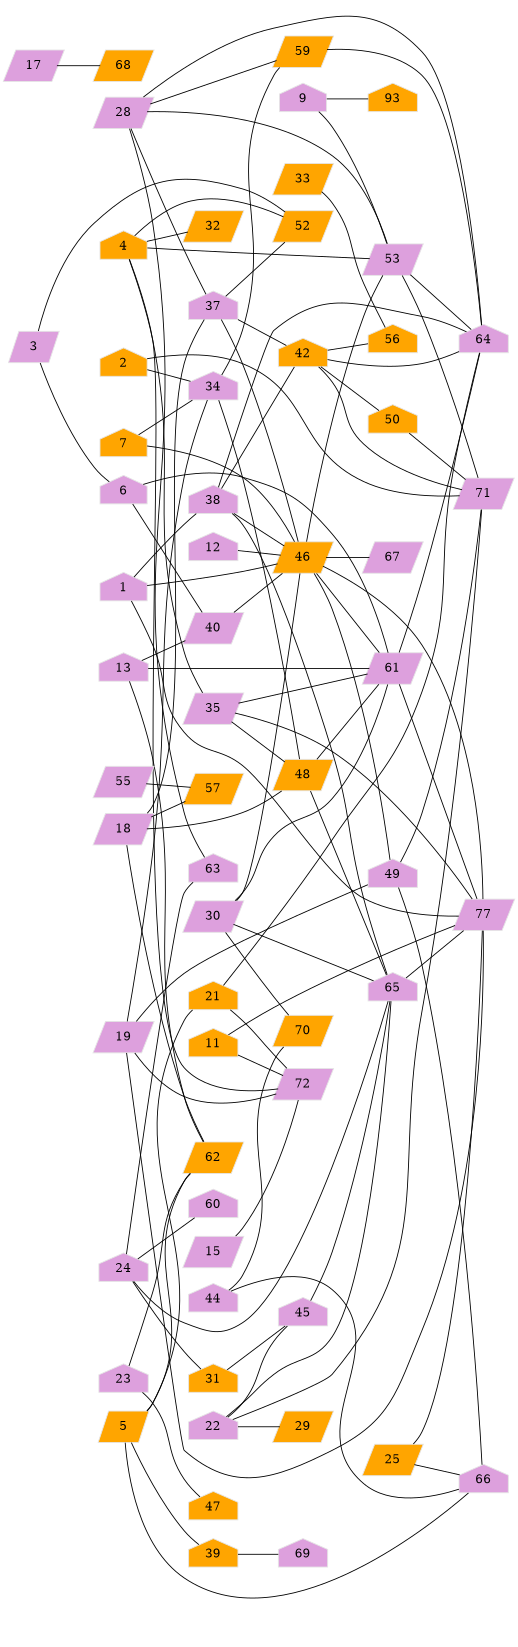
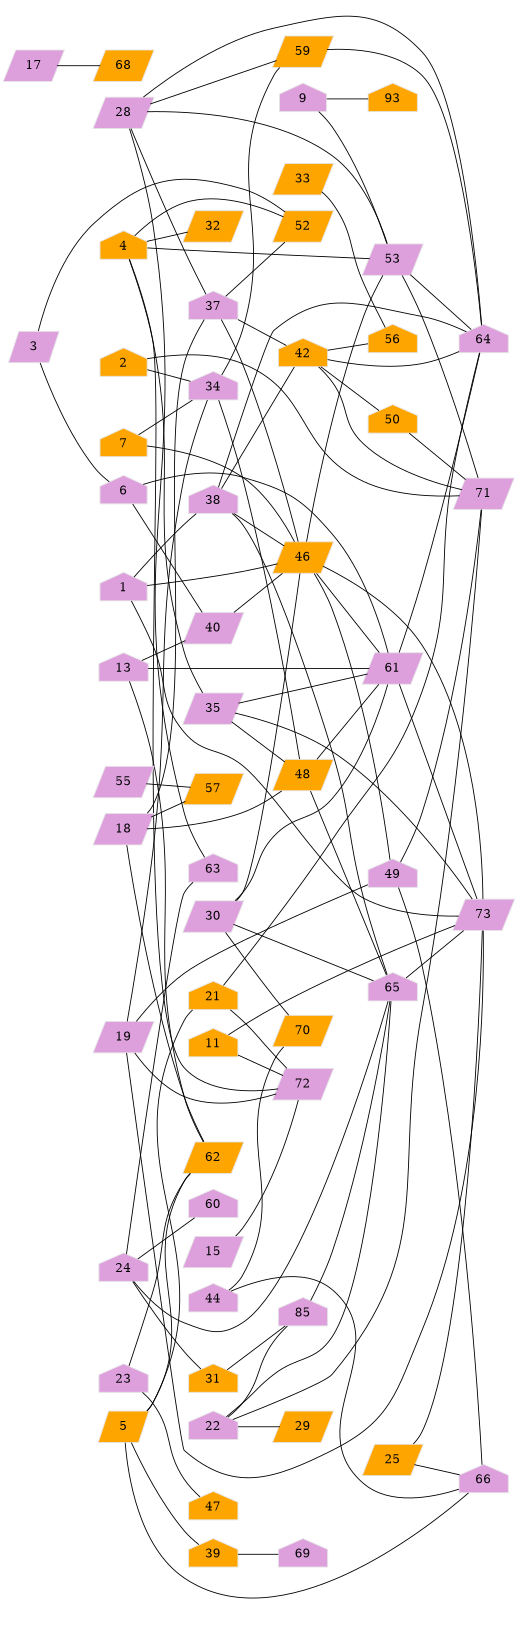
node "12": removed
node "67": removed
node "77": label "77" -> "73"
node "45": label "45" -> "85"
